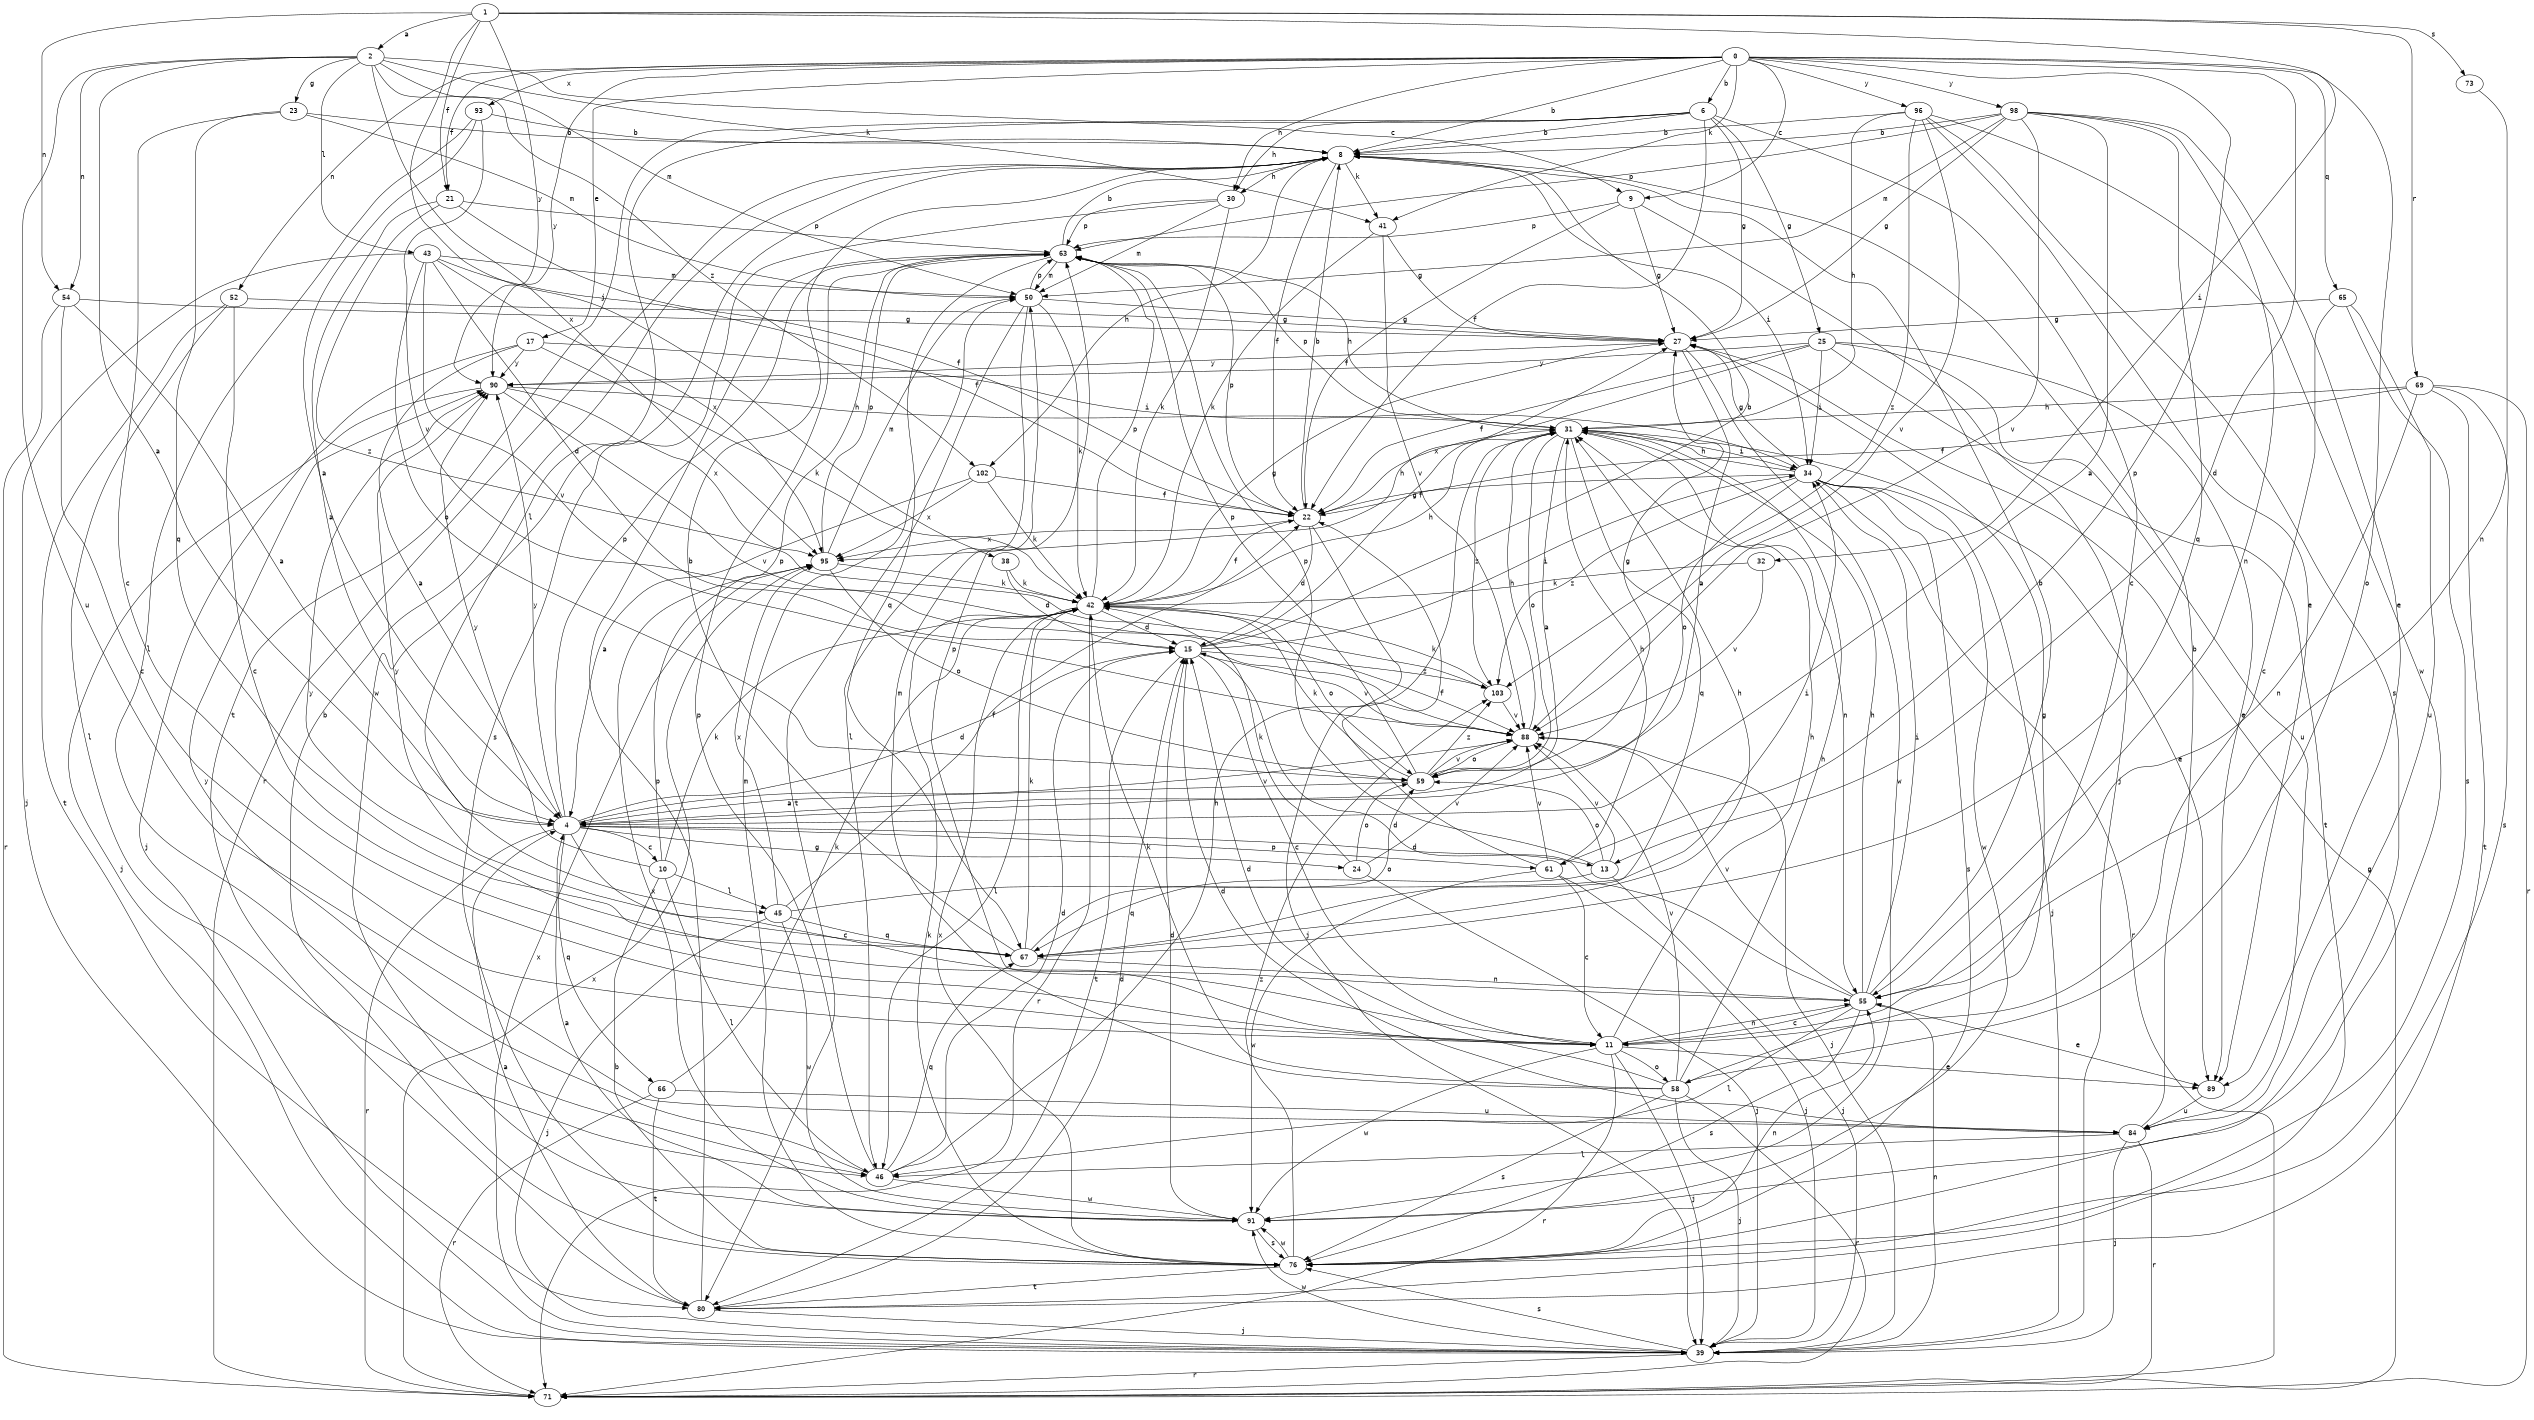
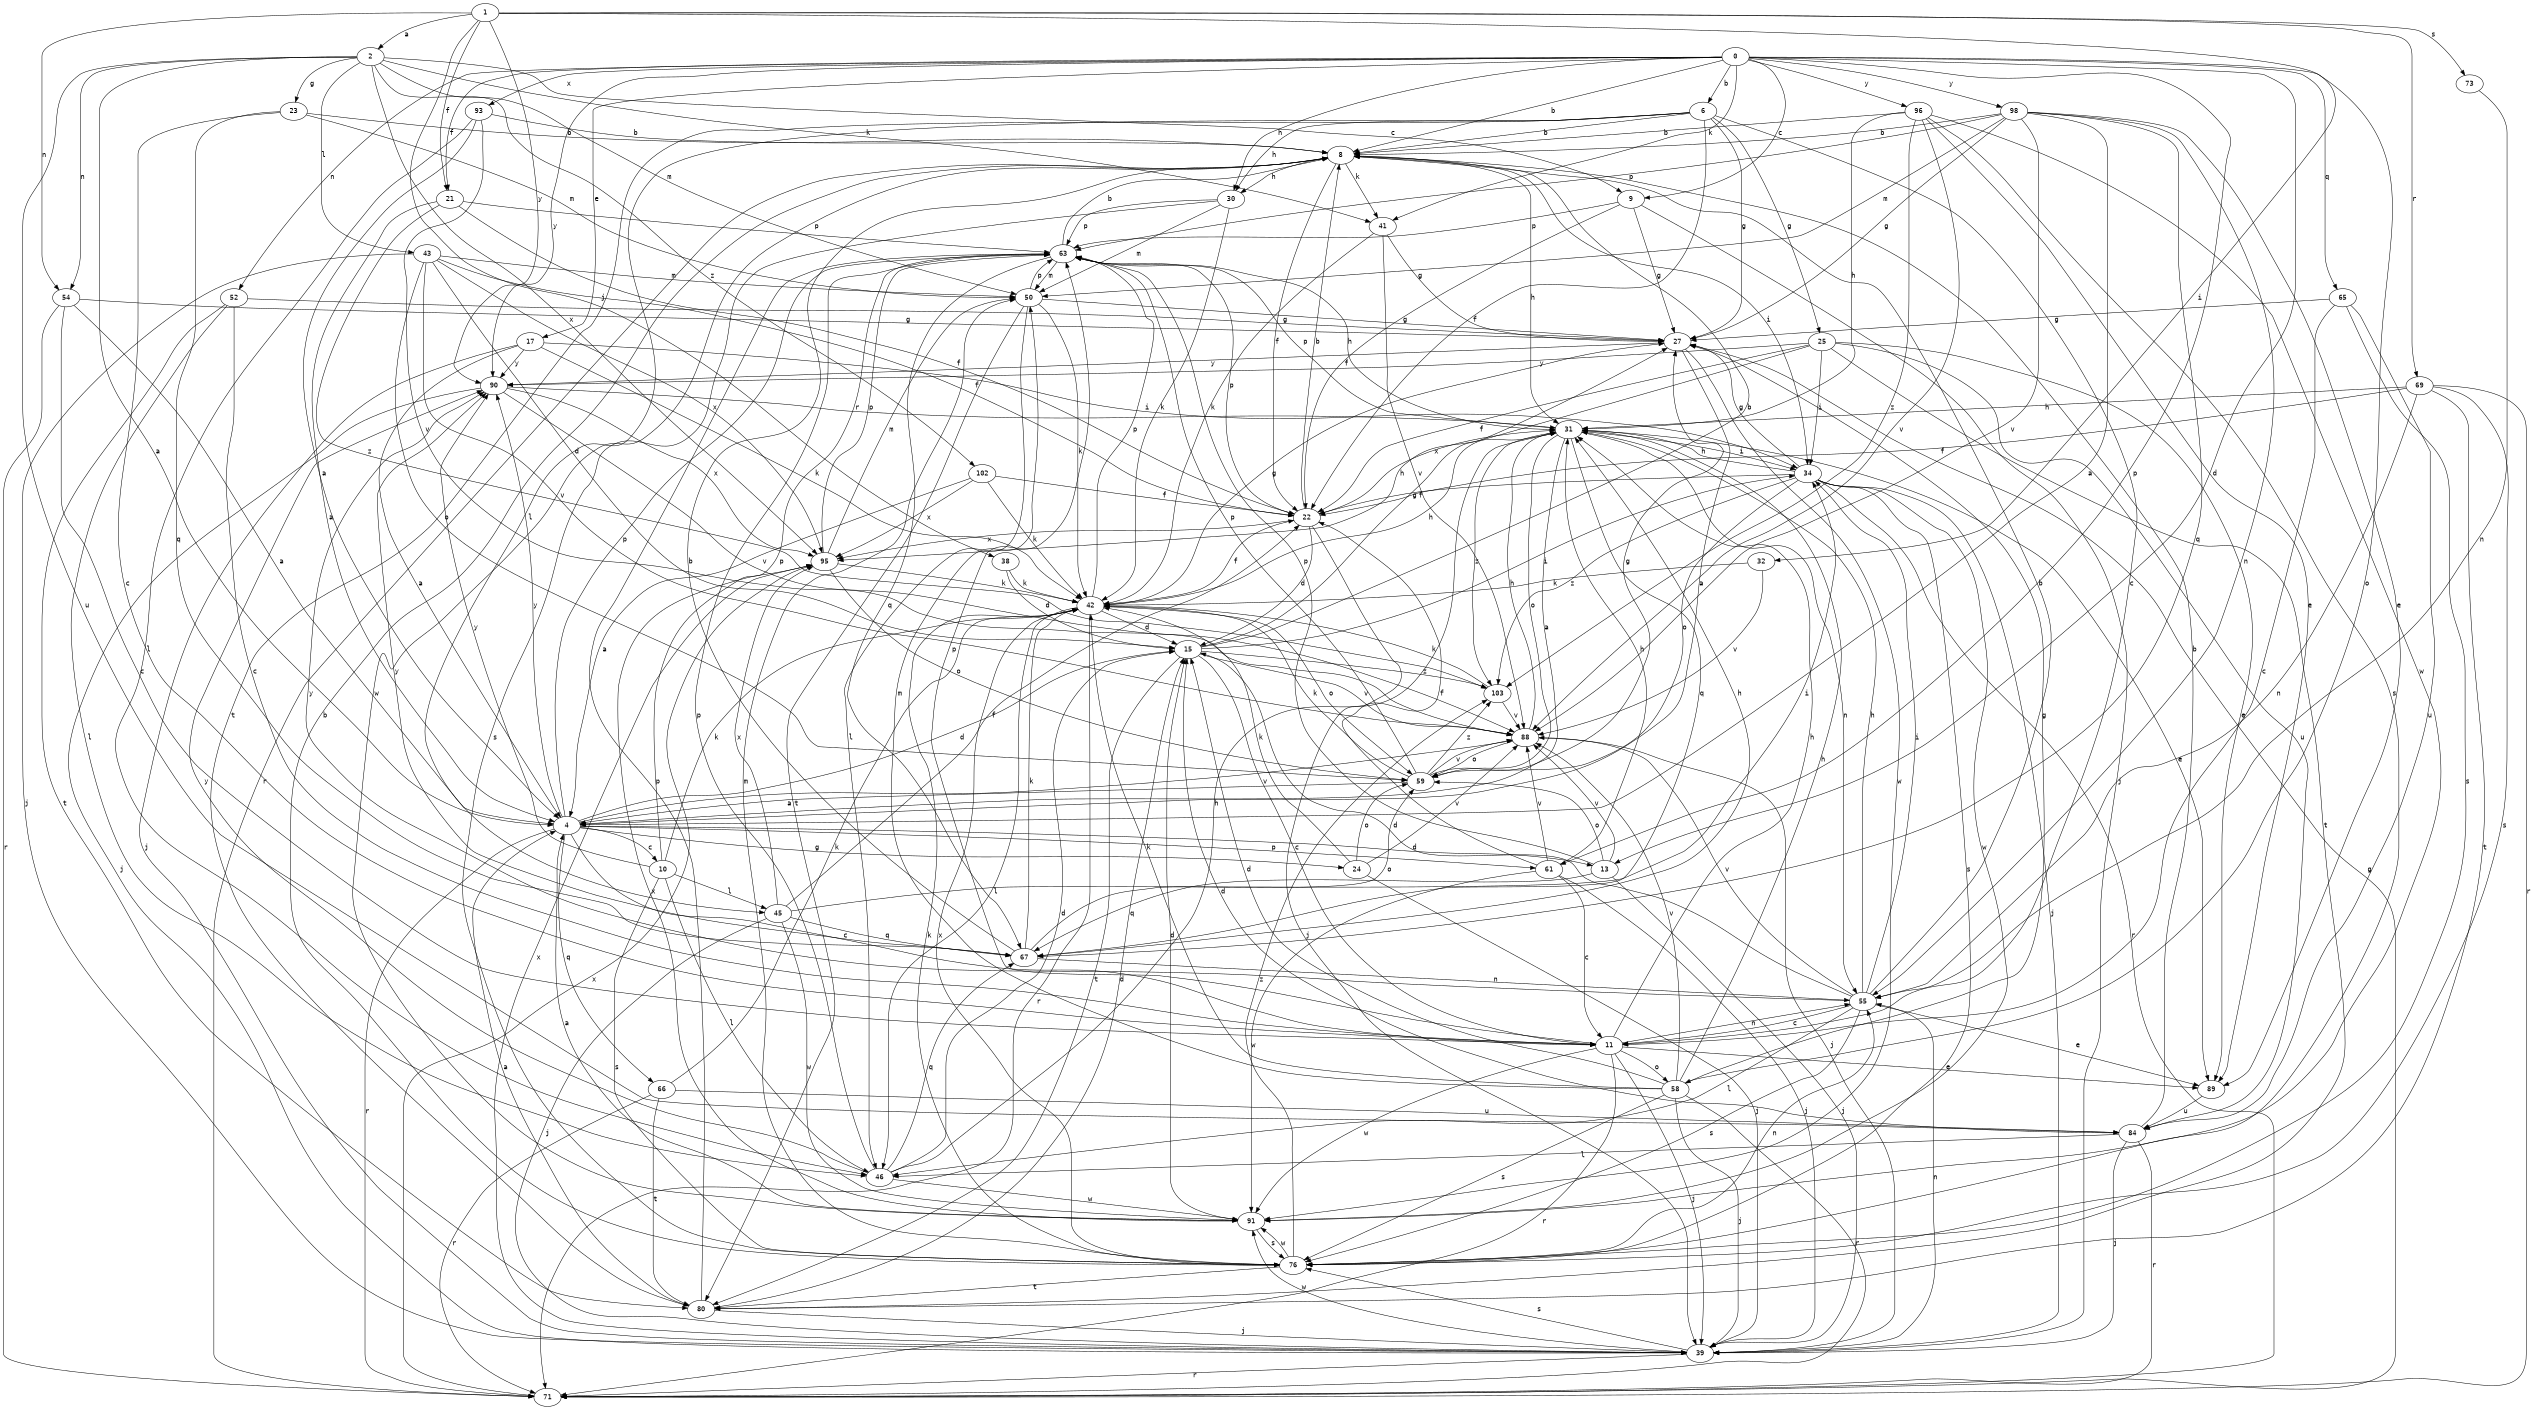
edge "8" -> "102": now "8" -> "31"
edge "90" -> "31": label "h" -> "r"
edge "10" -> "76": label "b" -> "s"
